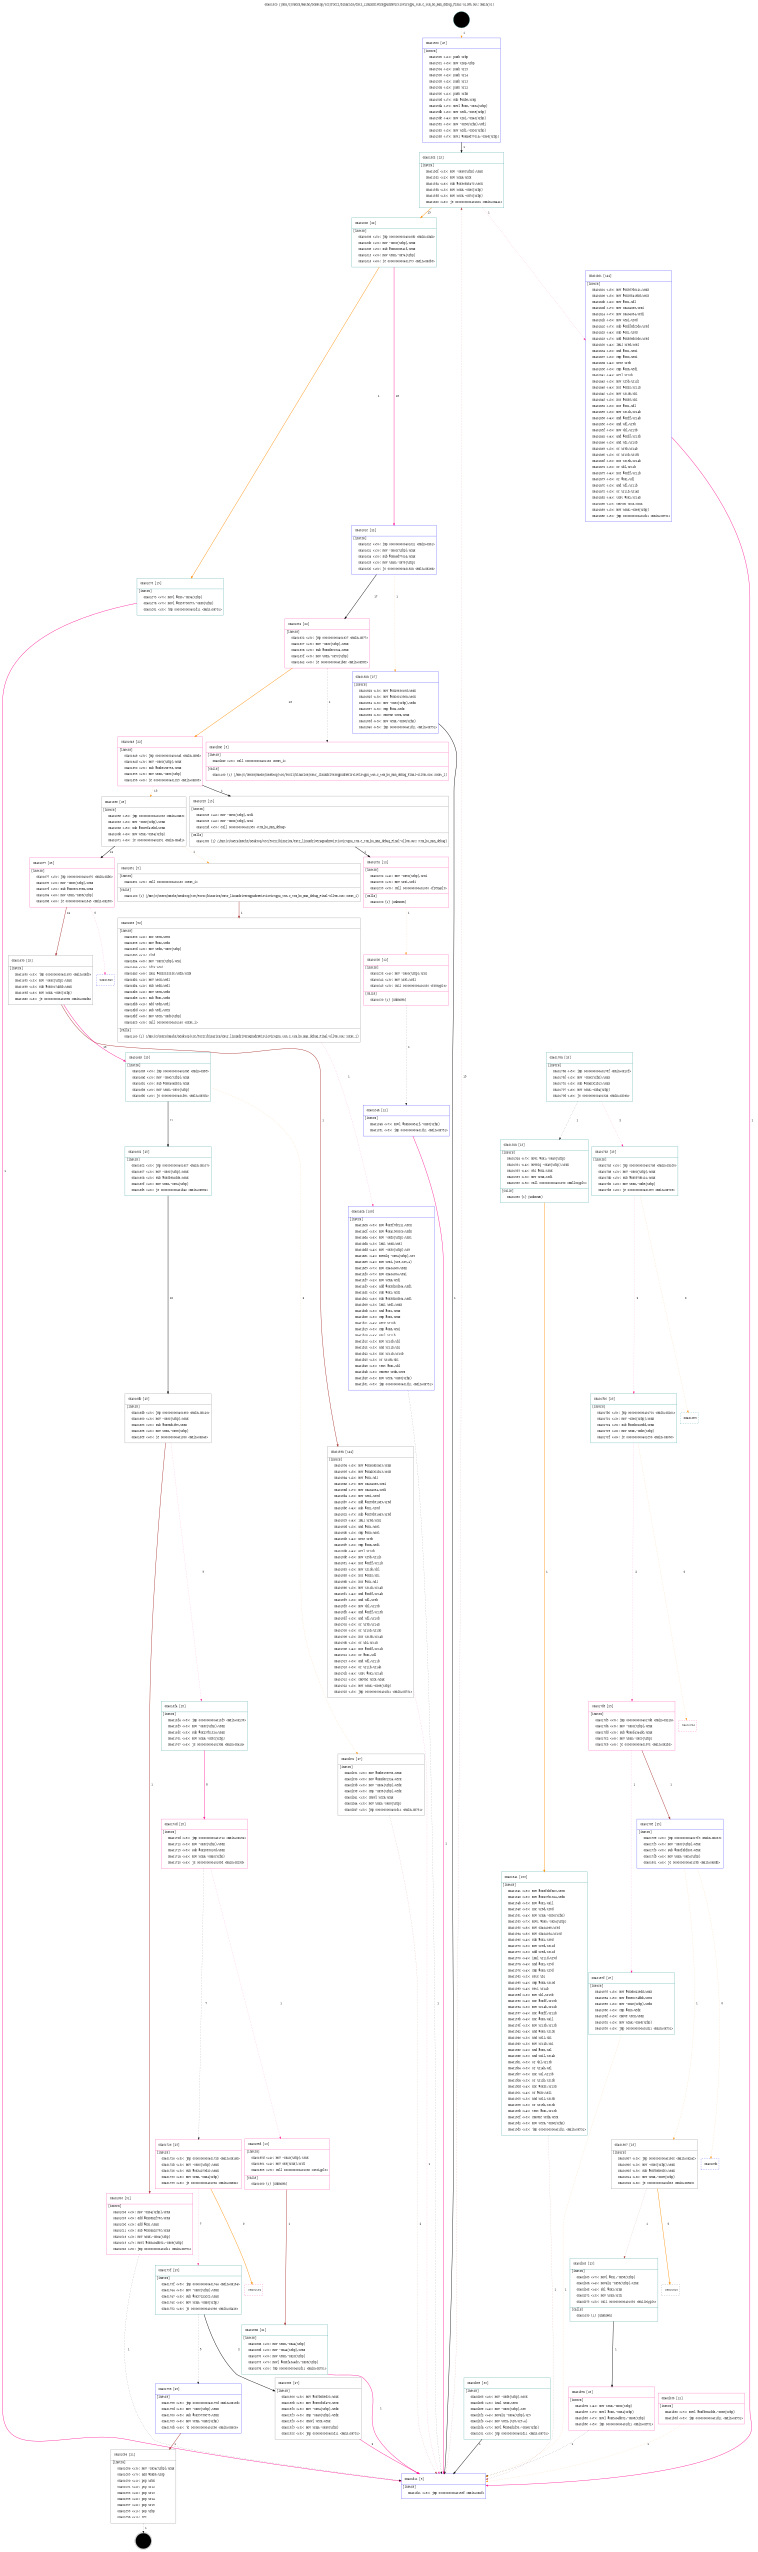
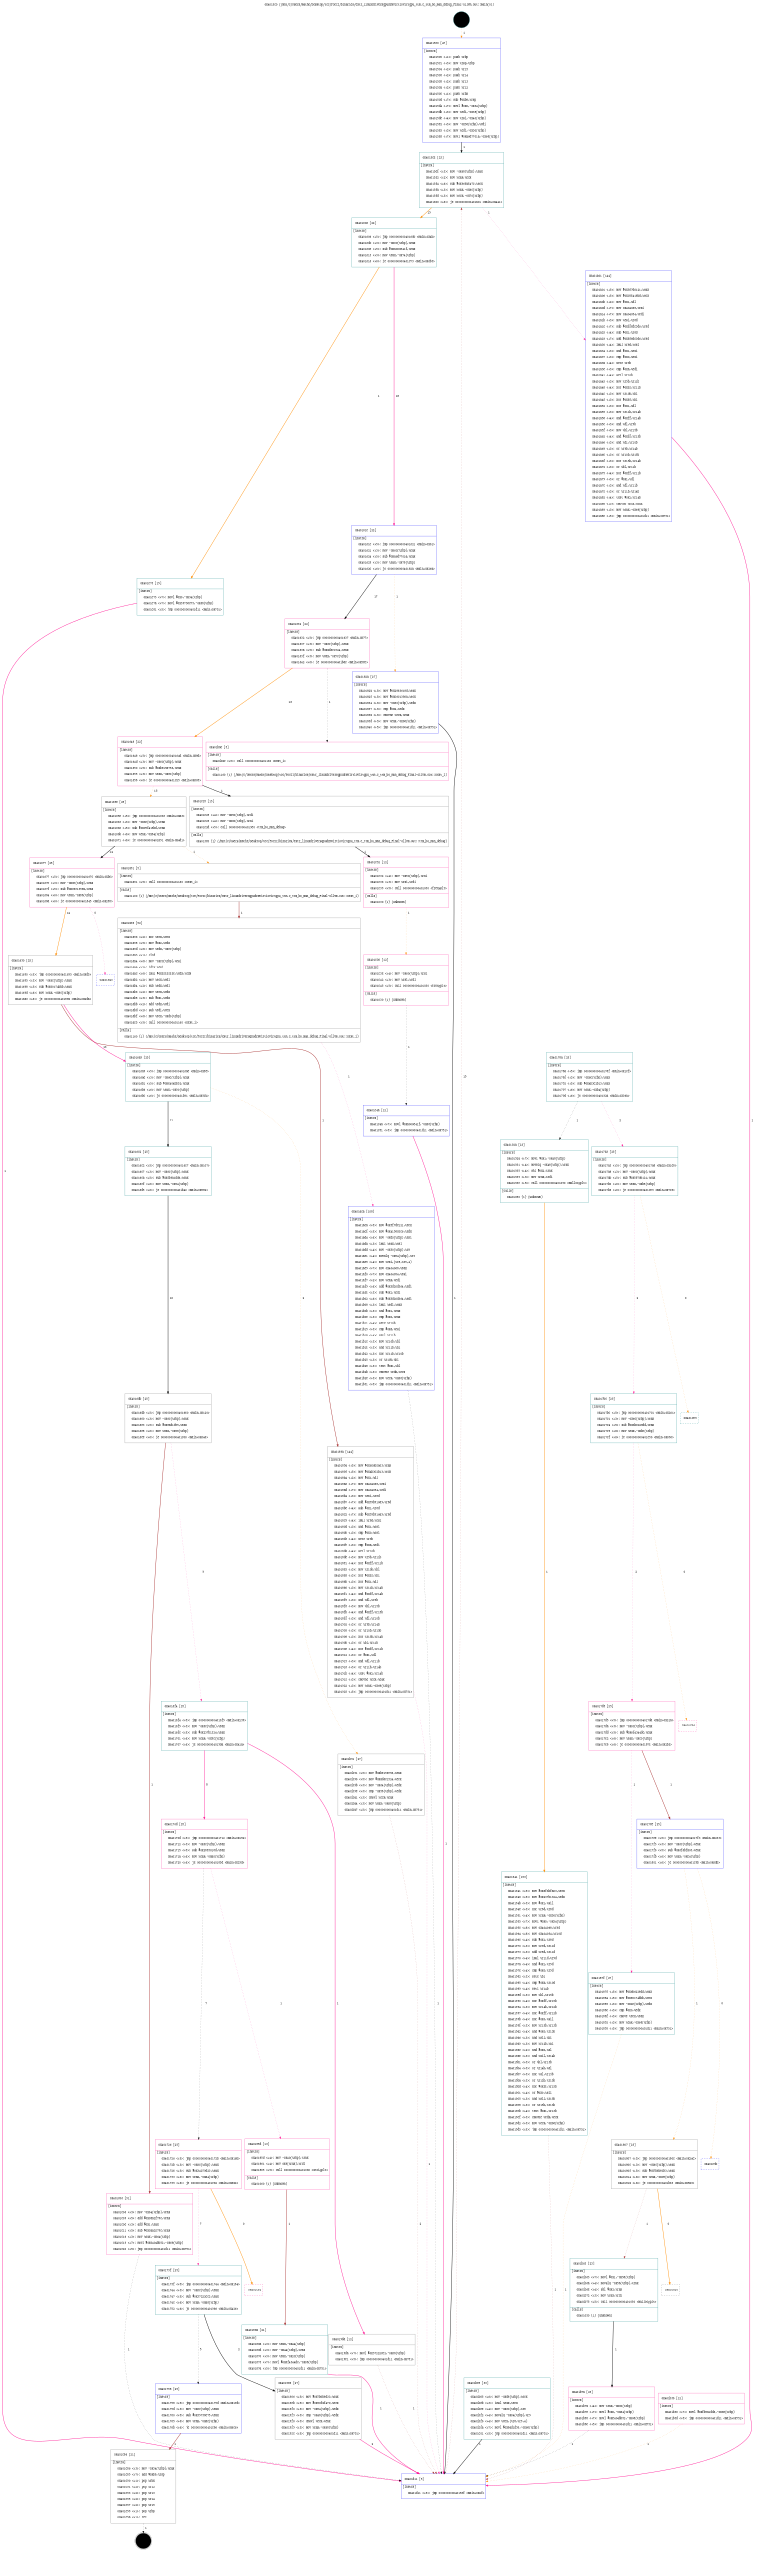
edge "0x401677 [25]" -> "0x401690 [25]": color brown -> darkorange
node "0x4019da [12]": added
